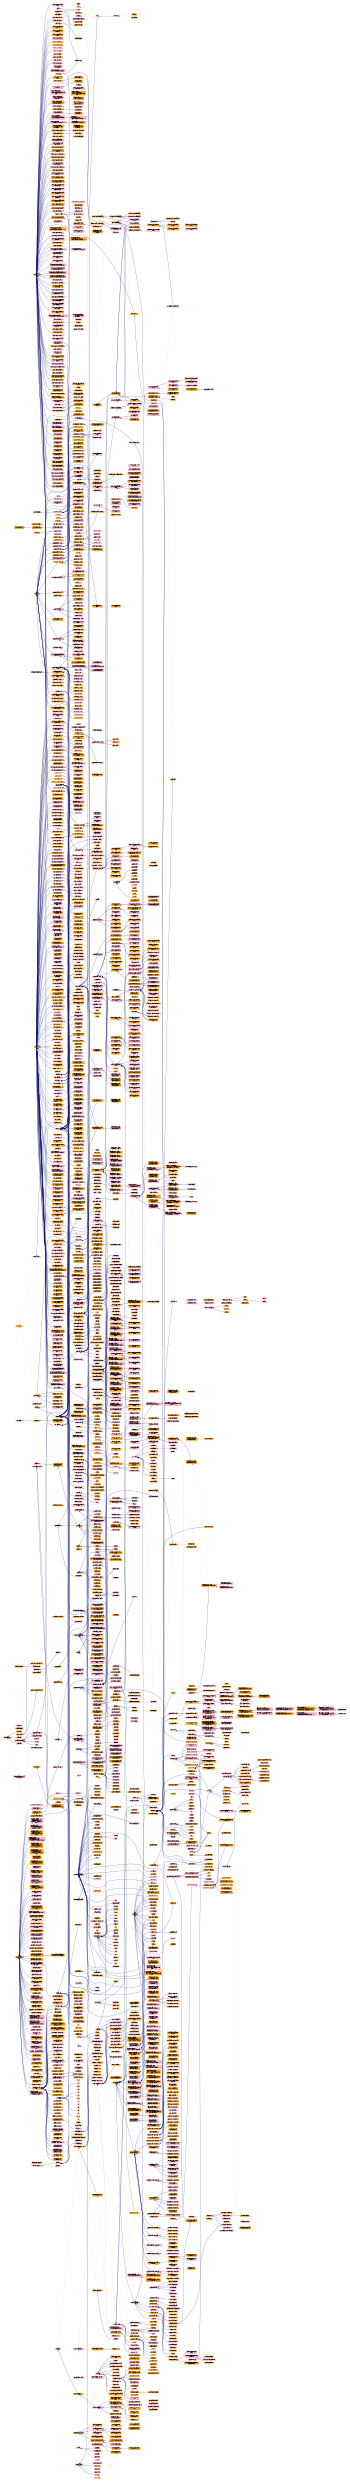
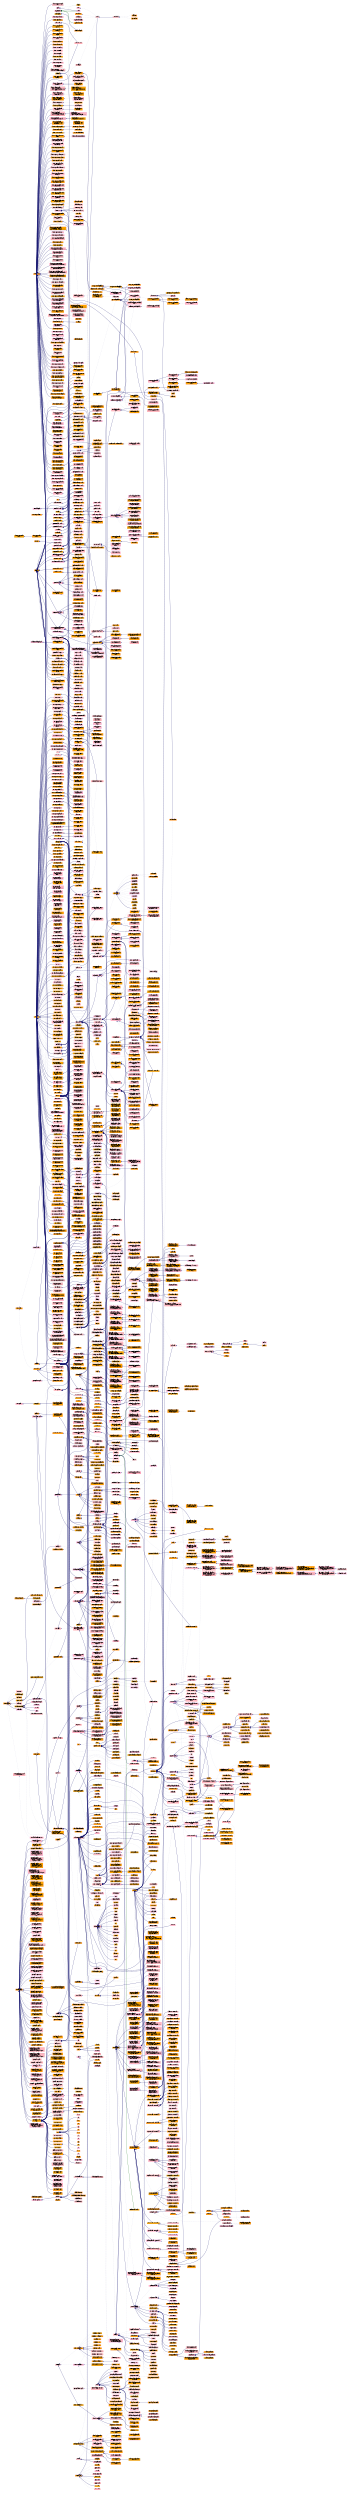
node "PtrList< Foam::entry >": fillcolor lightpink -> orange
node "adjointZeroInletFvPatchField FvPatchField< Type >": label "adjointZeroInletFvPatchField FvPatchField< Type >" -> "timeVaryingMappedFixedValue FvPatchField< Type >"
node "isoSurfaceTopo": label "isoSurfaceTopo" -> "coordSystem"
node "thermoSingleLayer": removed
